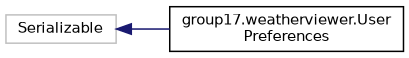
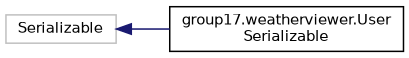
node "group17.weatherviewer.User Preferences": label "group17.weatherviewer.User Preferences" -> "group17.weatherviewer.User Serializable"
